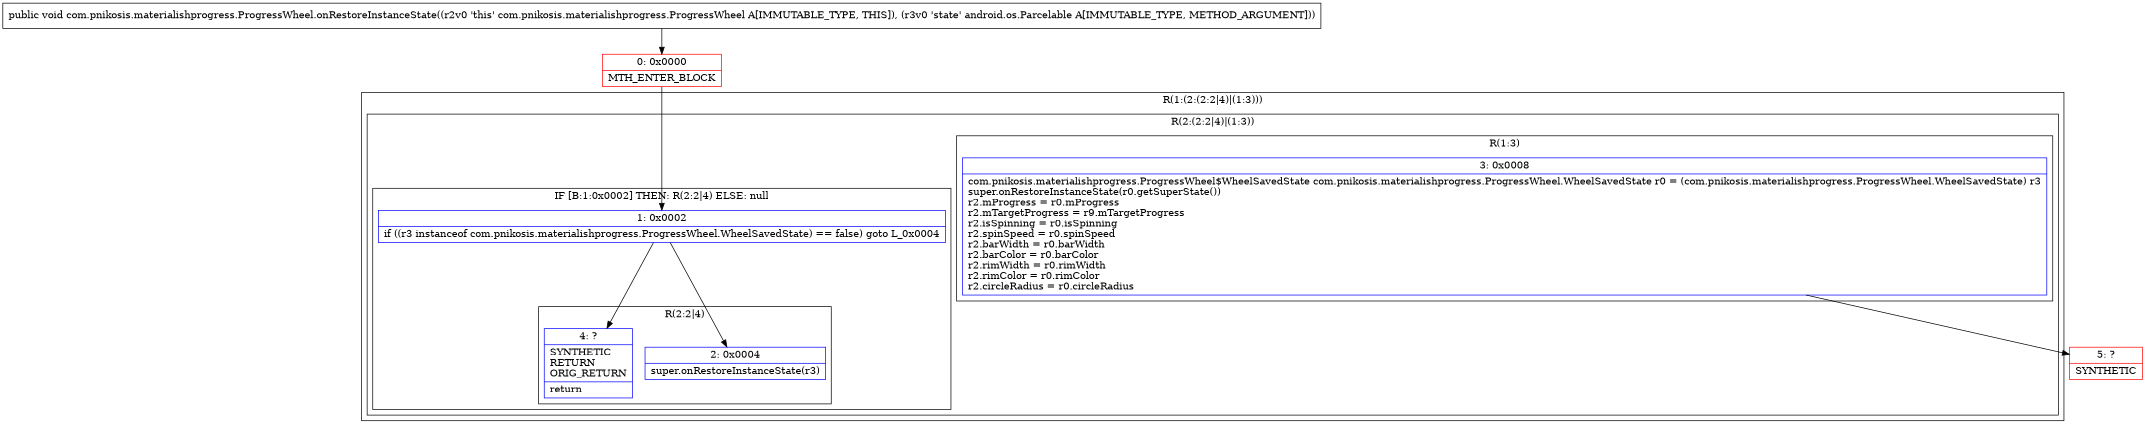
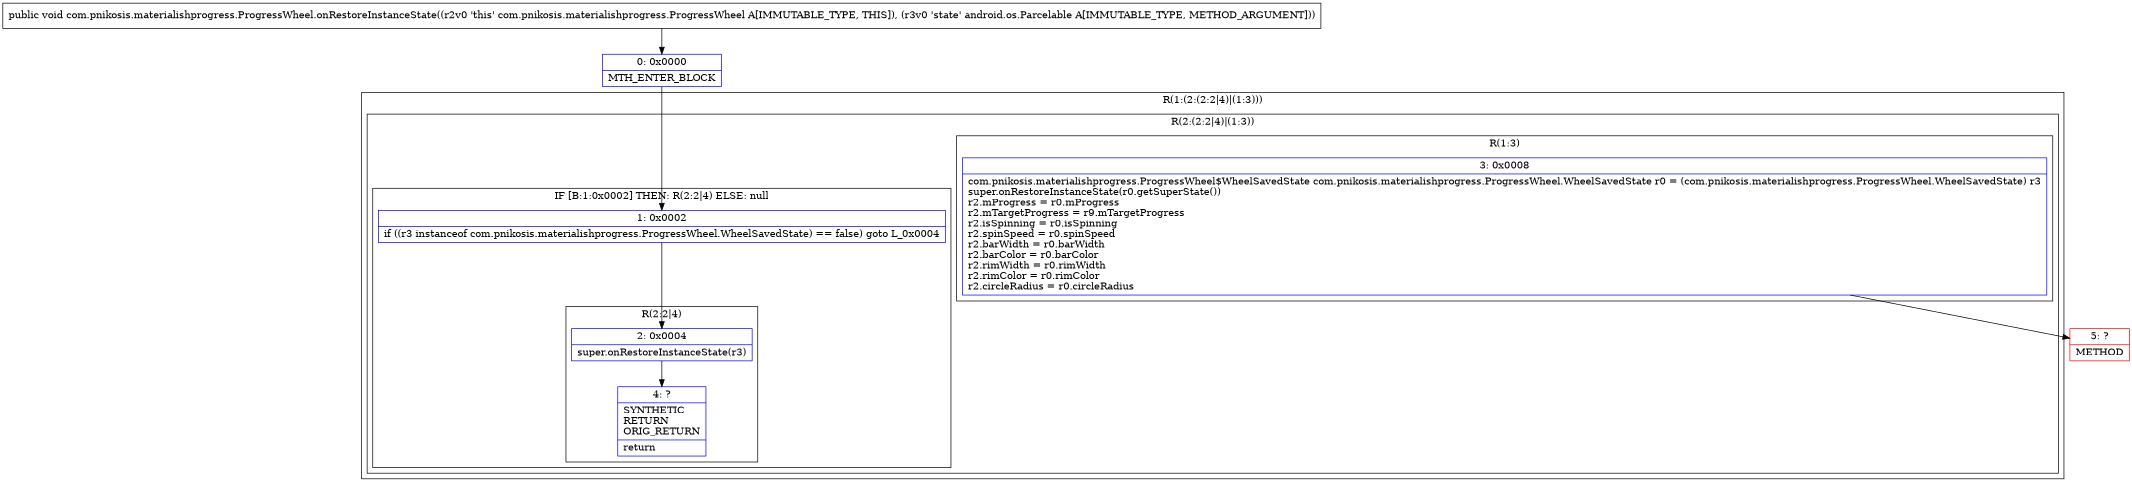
node "0: 0x0000": color red -> blue
edge "1: 0x0002" -> "4: ?": now "2: 0x0004" -> "4: ?"
node "5: ?": text "SYNTHETIC" -> "METHOD"
